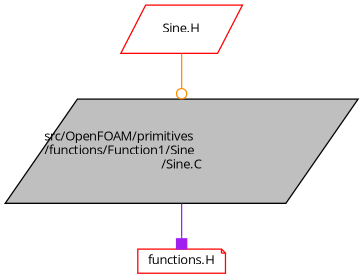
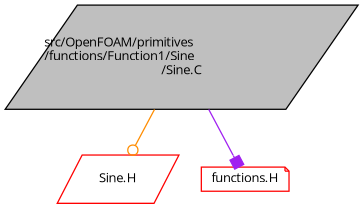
edge "Sine.H" -> "src/OpenFOAM/primitives /functions/Function1/Sine /Sine.C": reversed
